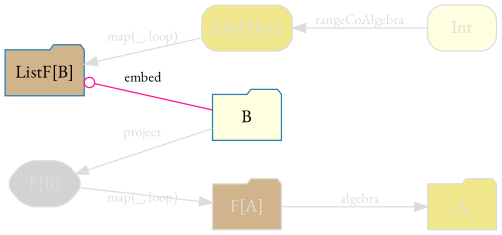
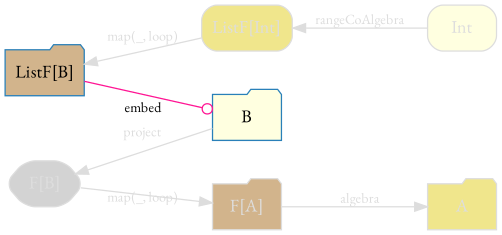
edge "B" -> "ListF[B]": reversed
